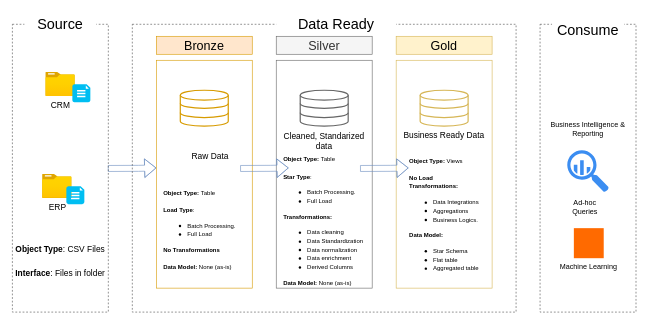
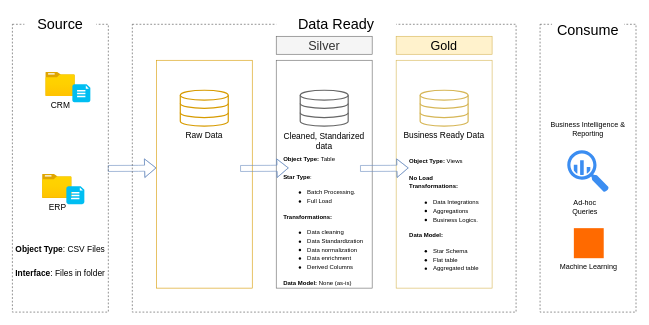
node "Bronze": removed
node "Raw Data": moved (210, 156) -> (204, 135)
node "Object Type: Table Load Type: Batch Processing. Full Load No Transformations Data Model: None (as-is)": removed
